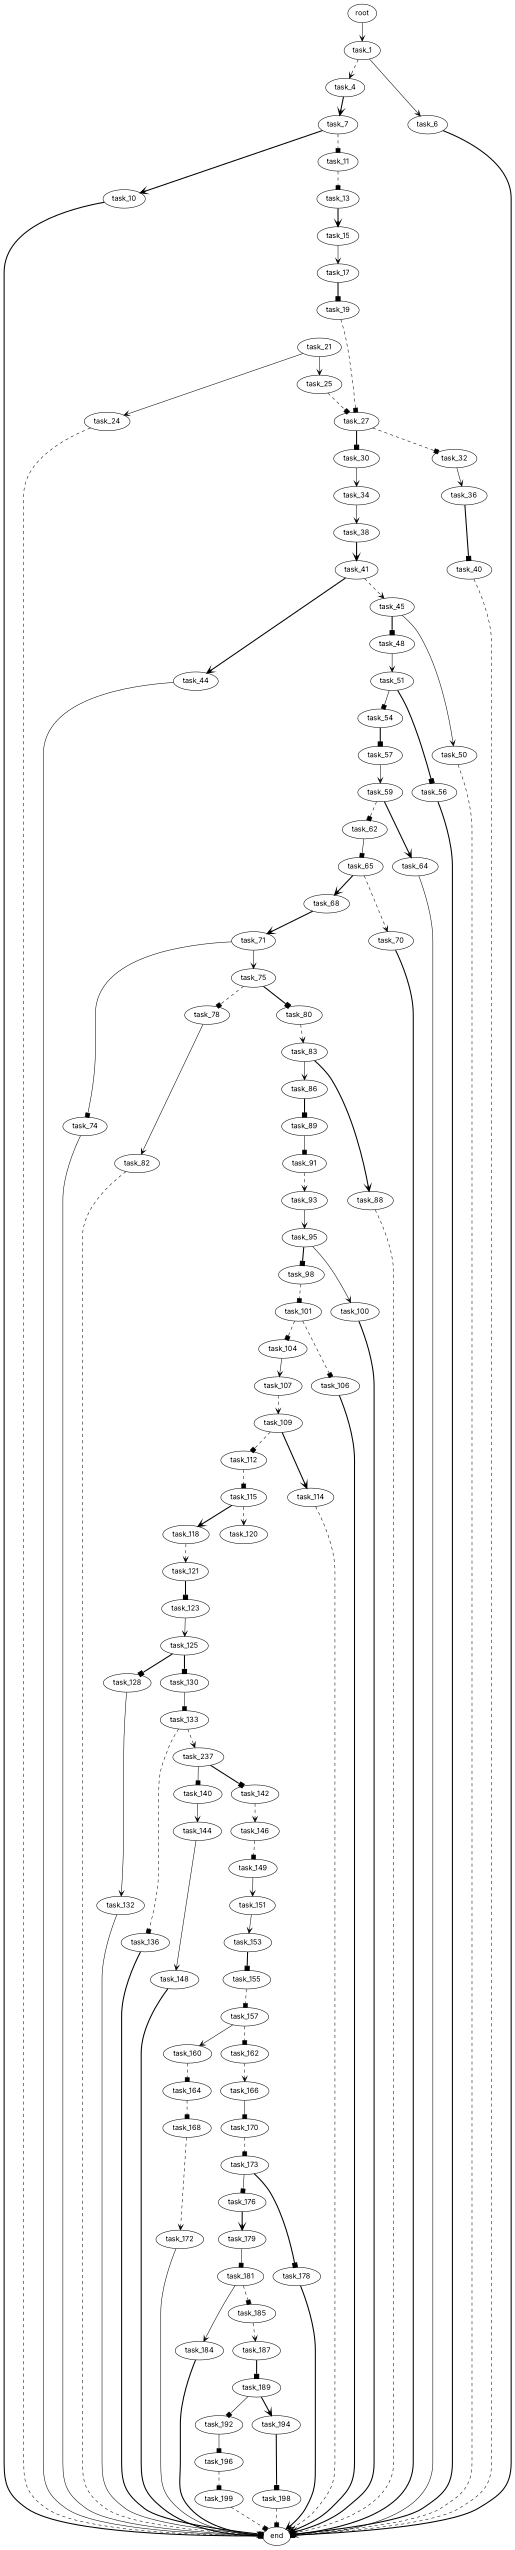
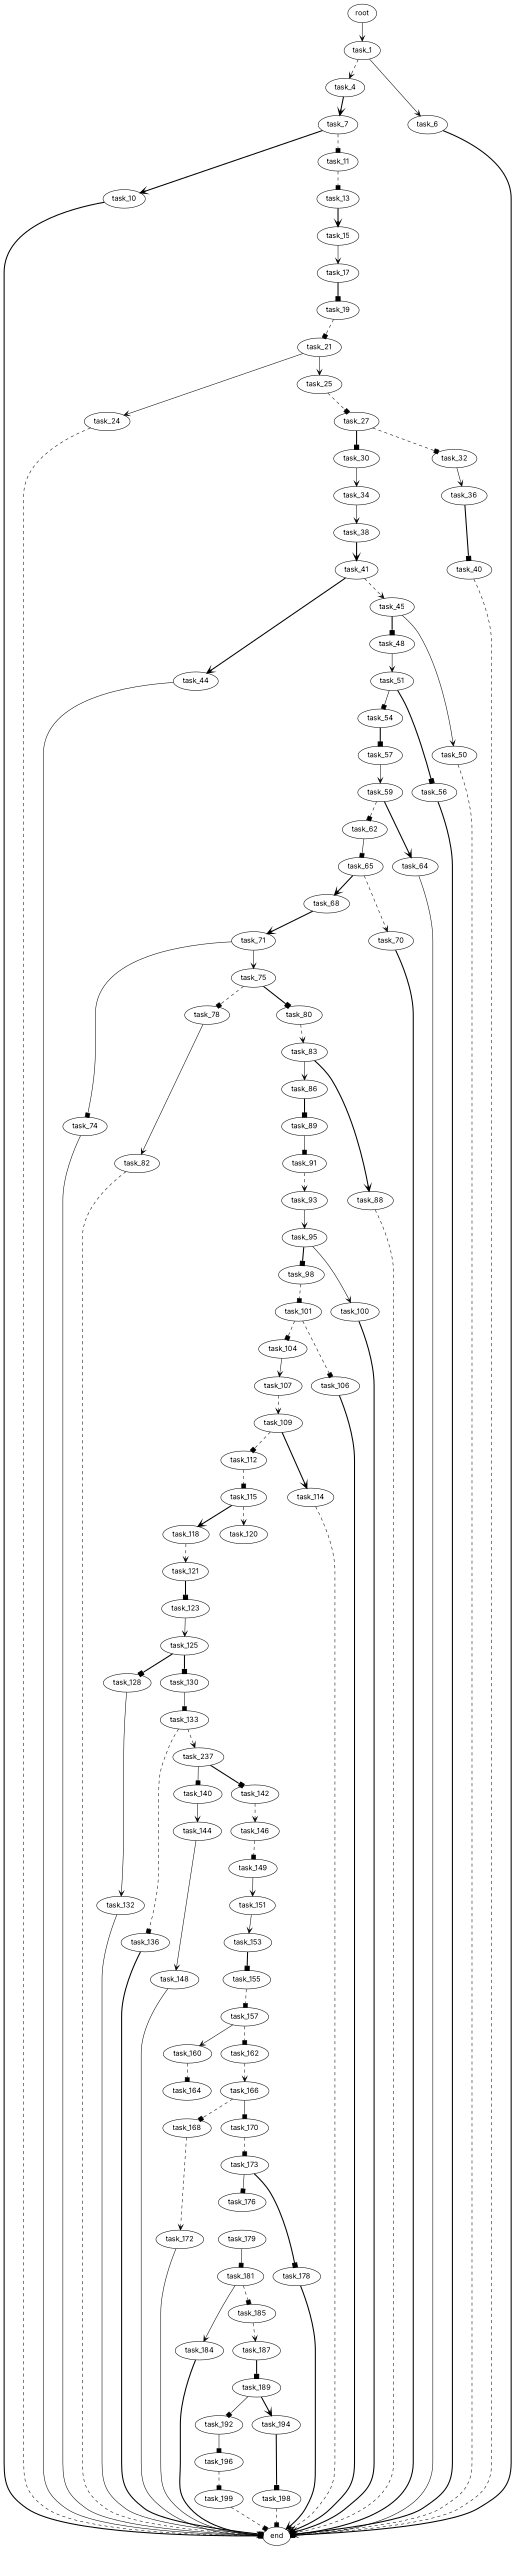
edge "task_19" -> "task_27": now "task_19" -> "task_21"
edge "task_164" -> "task_168": now "task_166" -> "task_168"
edge "task_176" -> "task_179": removed
edge "task_148" -> "end": style bold -> solid
